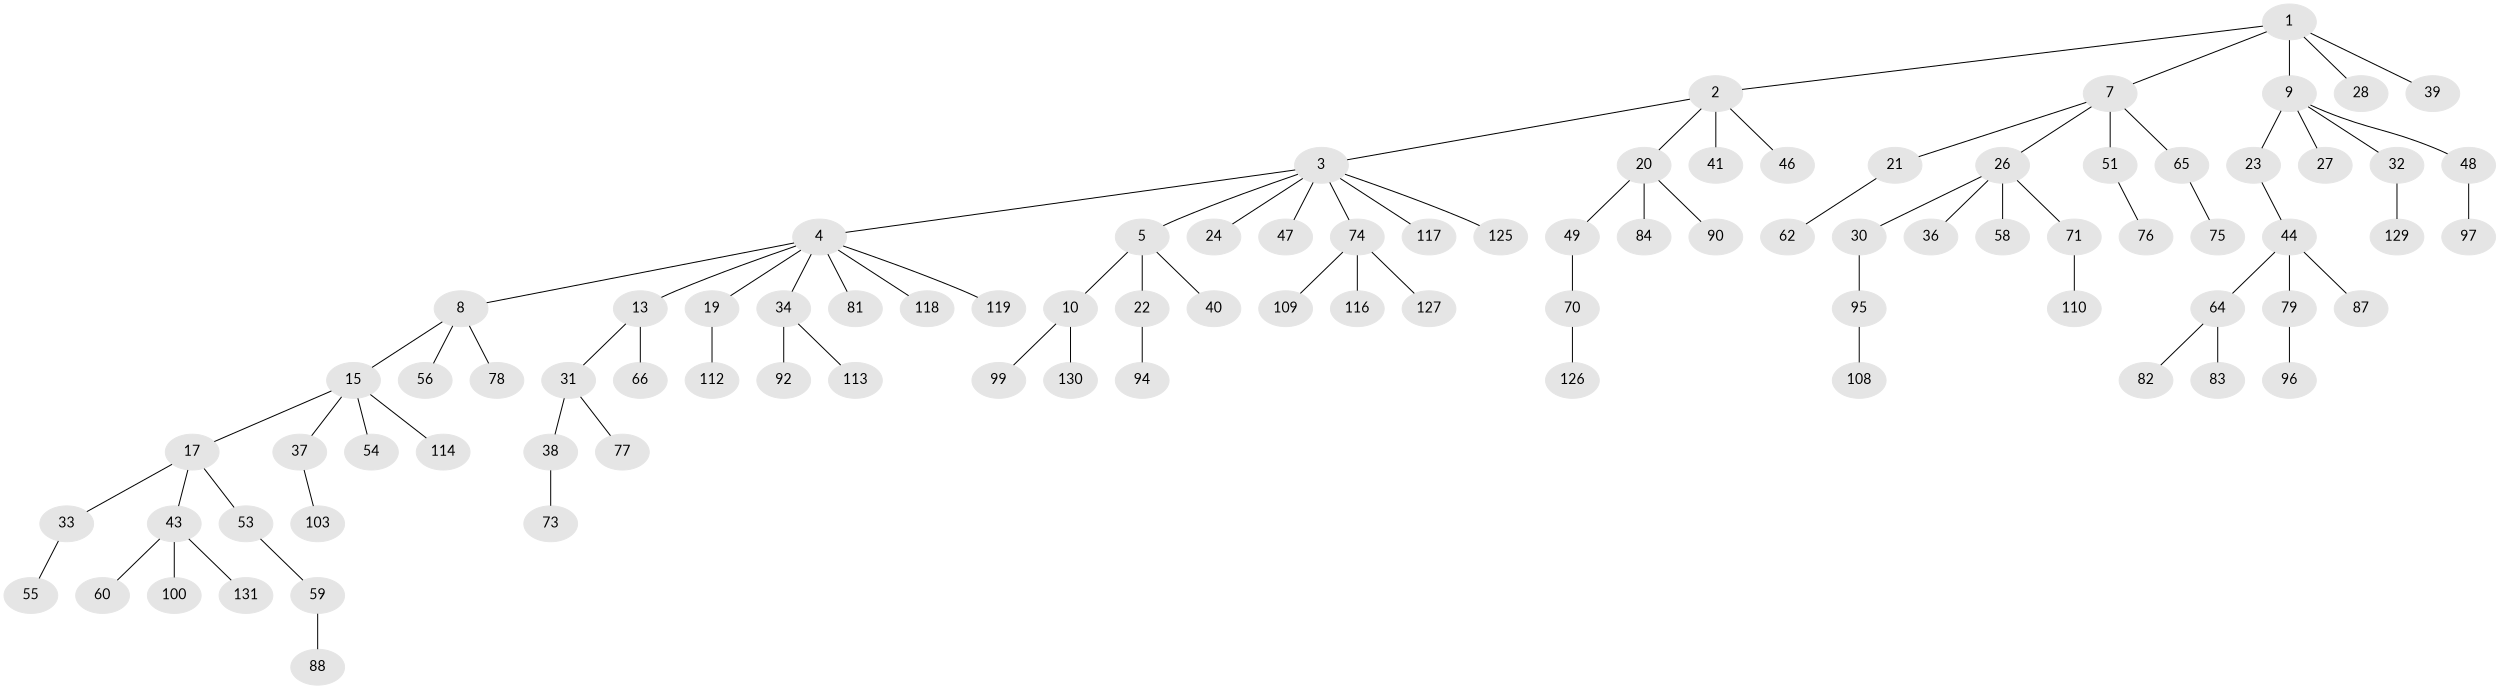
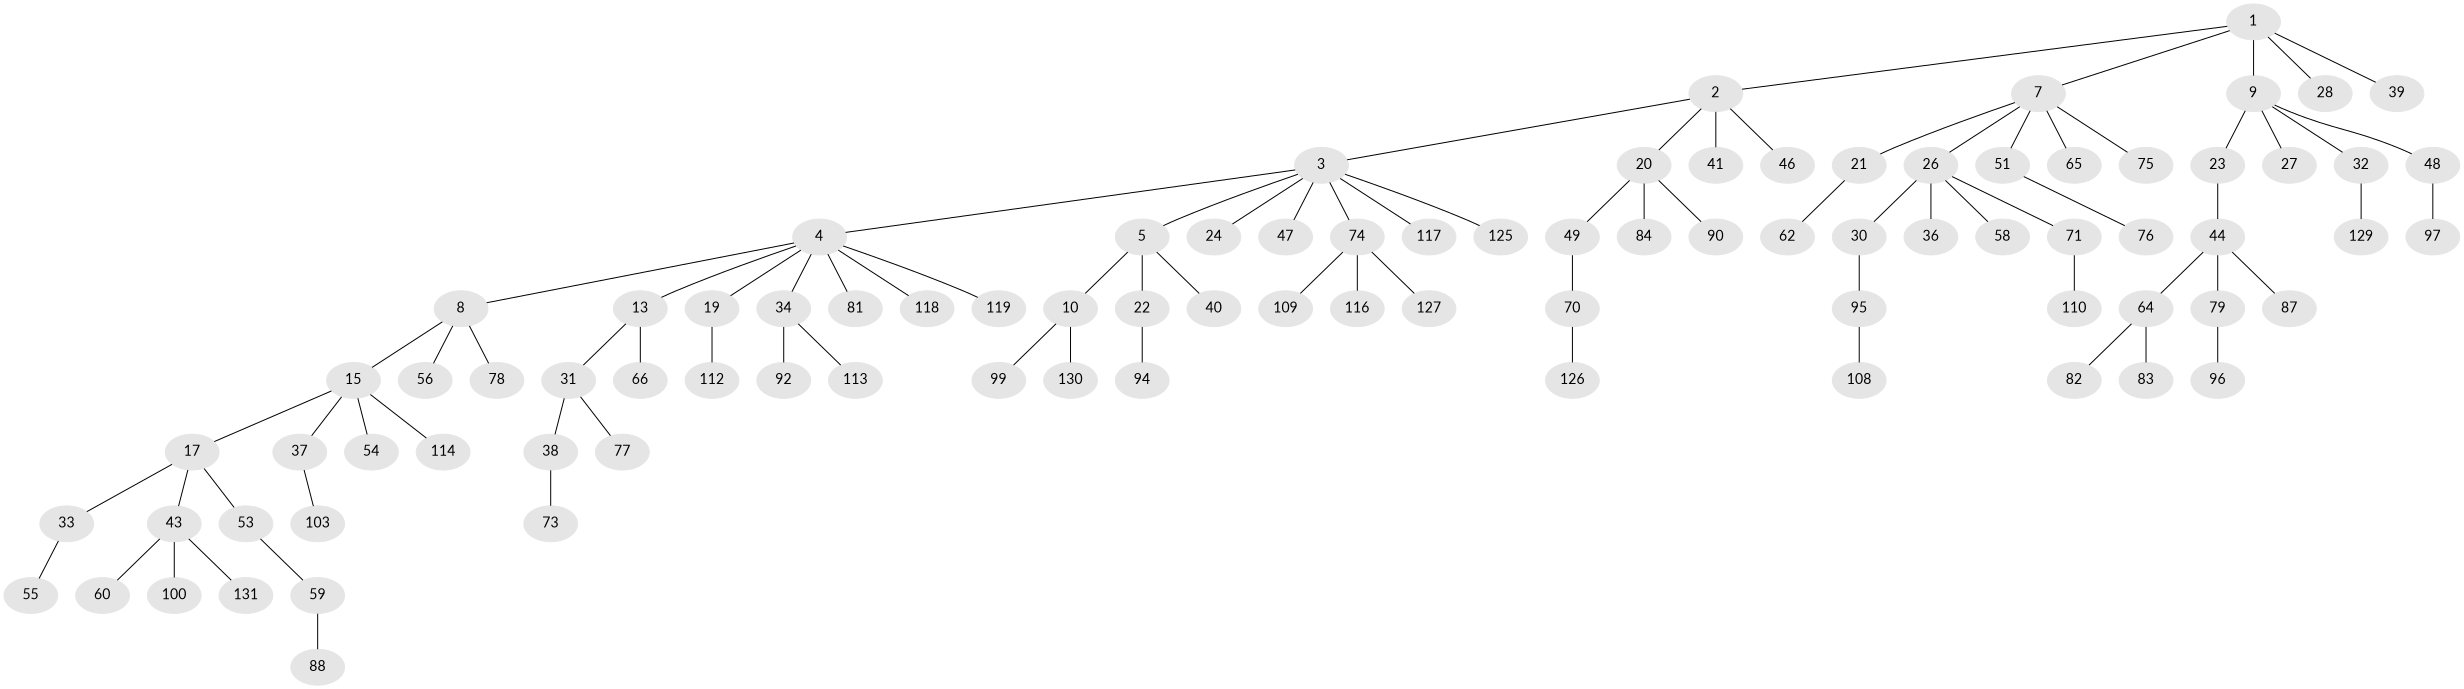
edge "65" -- "75": now "7" -- "75"
